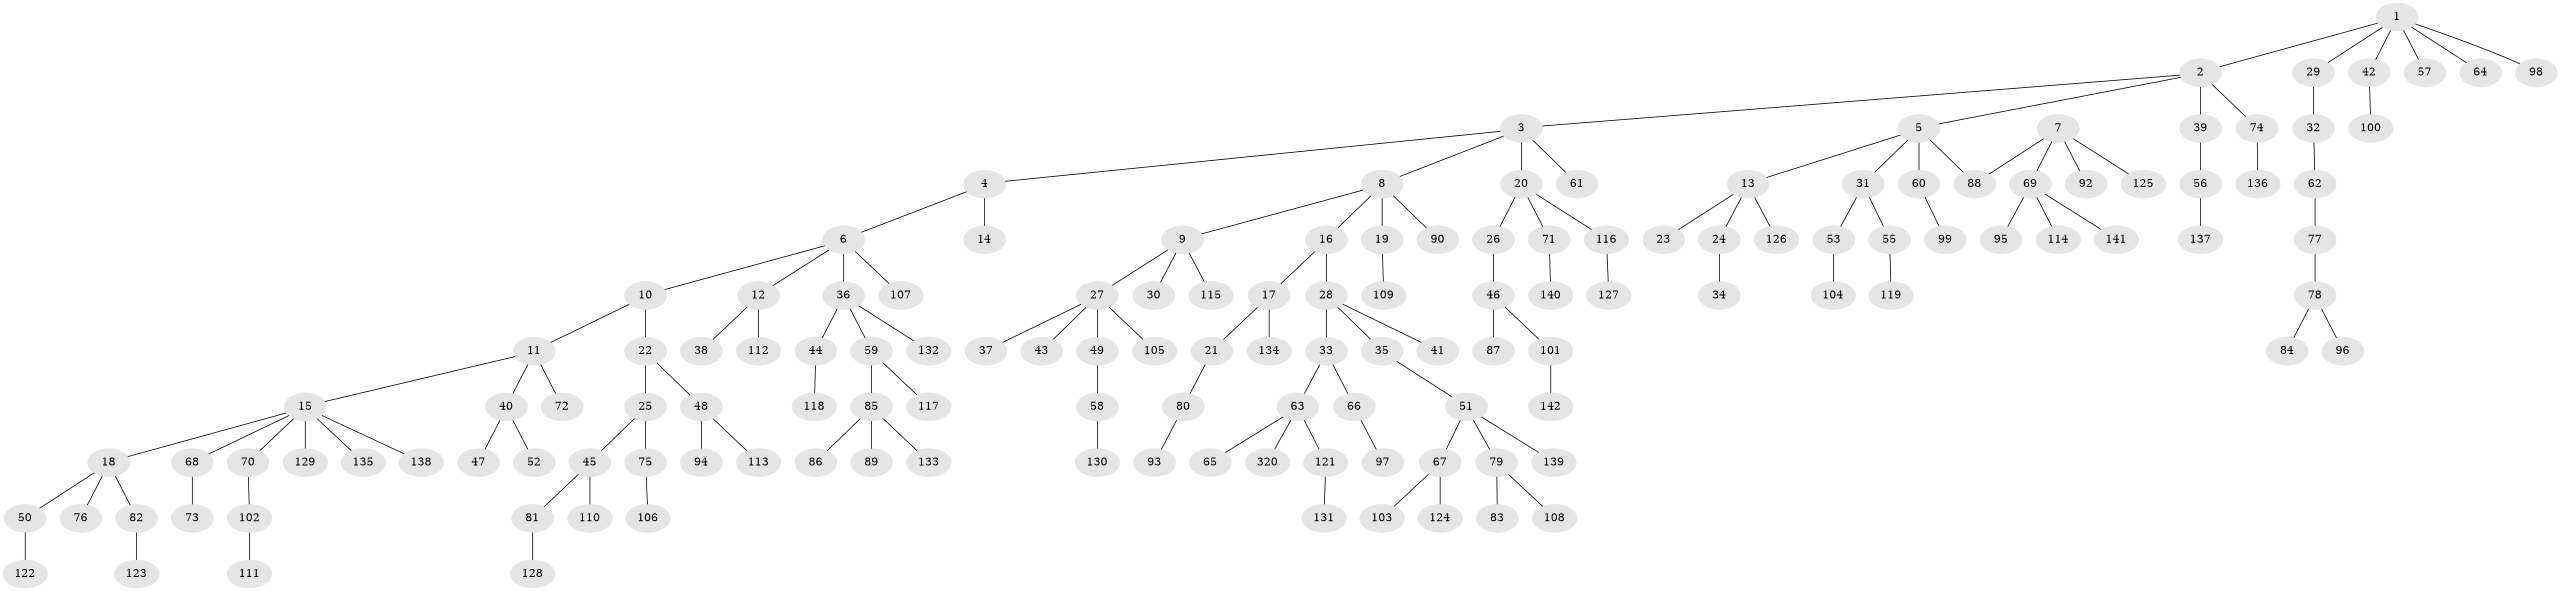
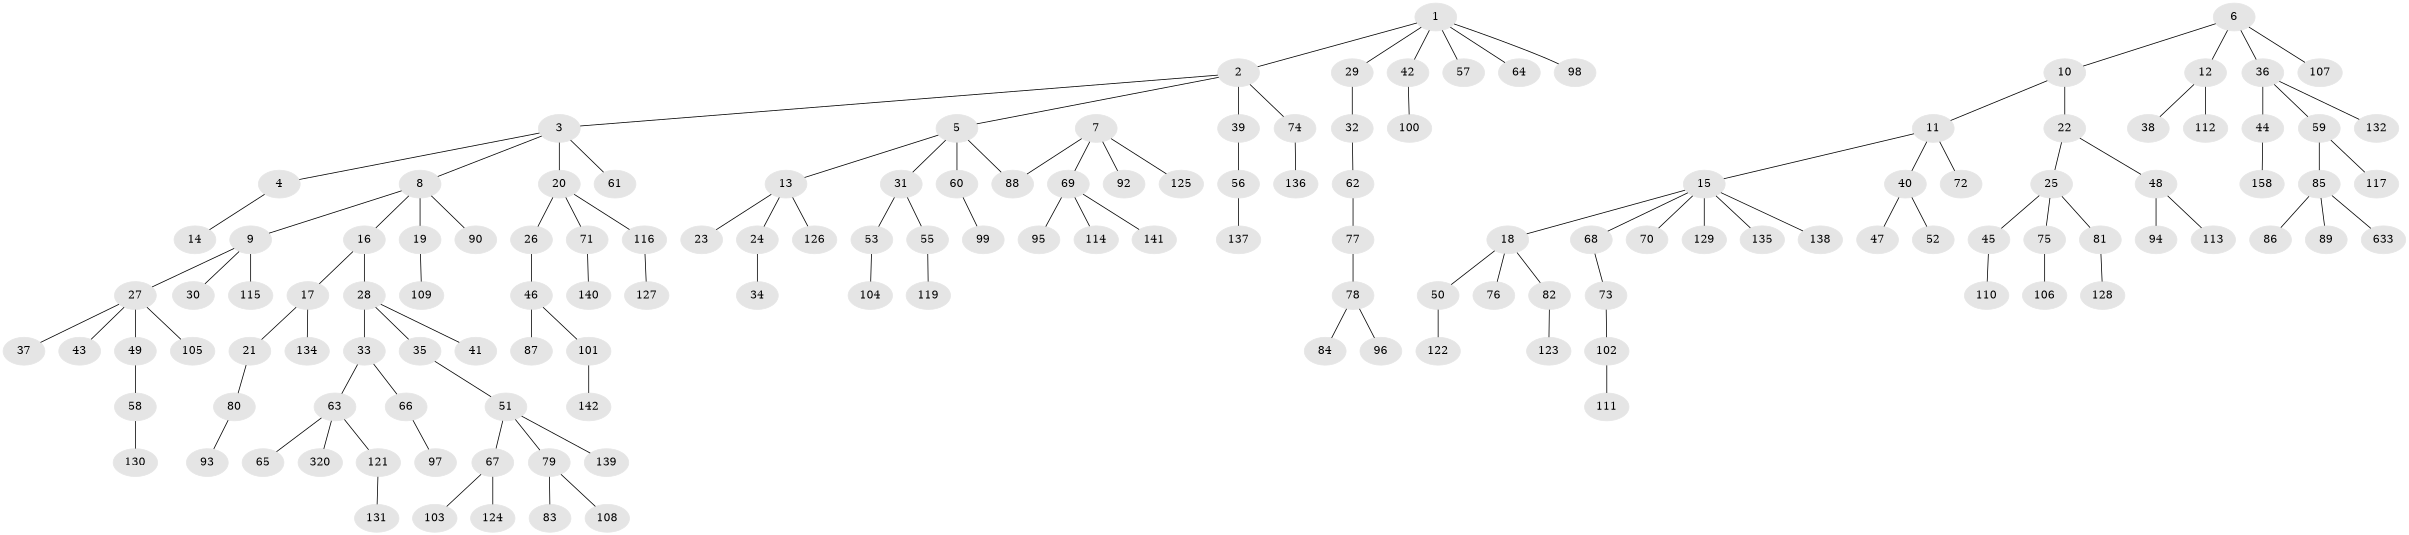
edge "4" -- "6": removed
node "118": label "118" -> "158"
node "133": label "133" -> "633"
edge "45" -- "81": now "25" -- "81"
edge "70" -- "102": now "73" -- "102"
